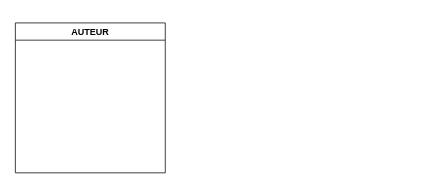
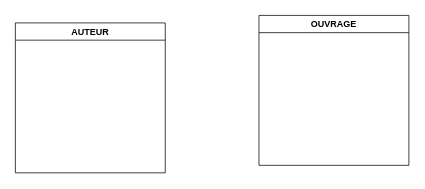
node "OUVRAGE": added
